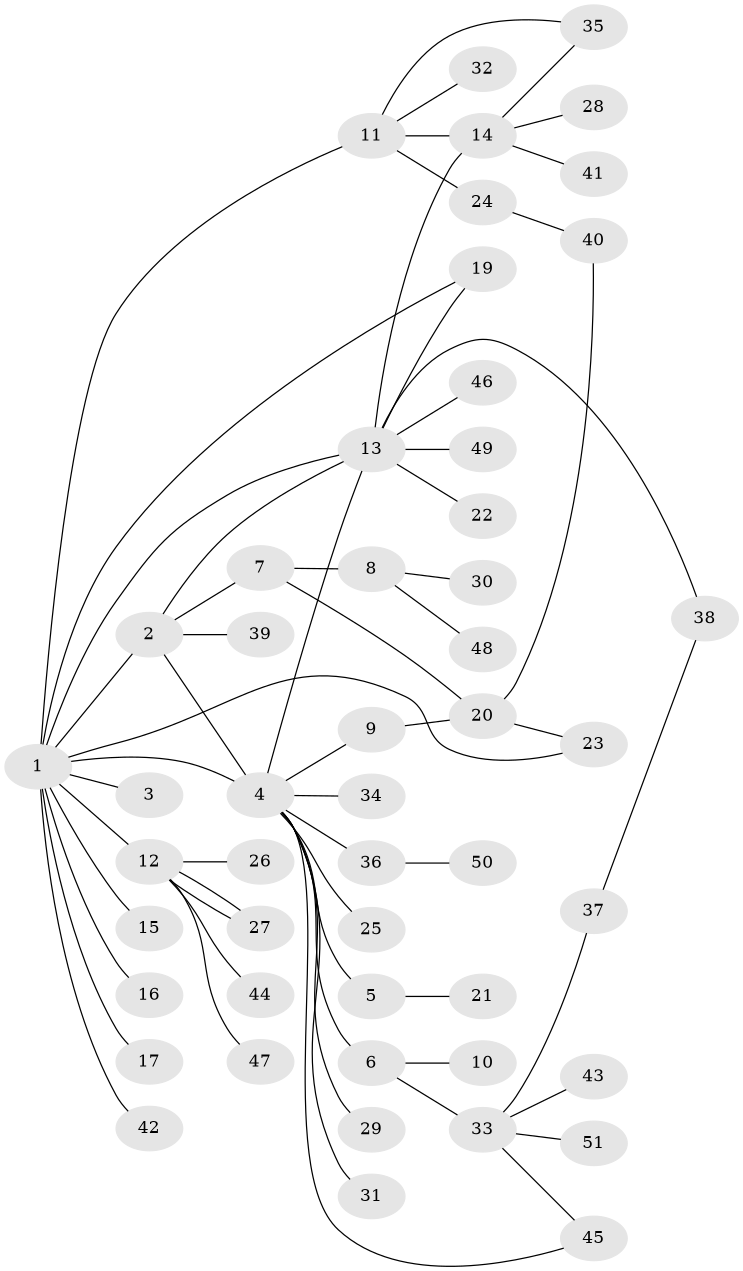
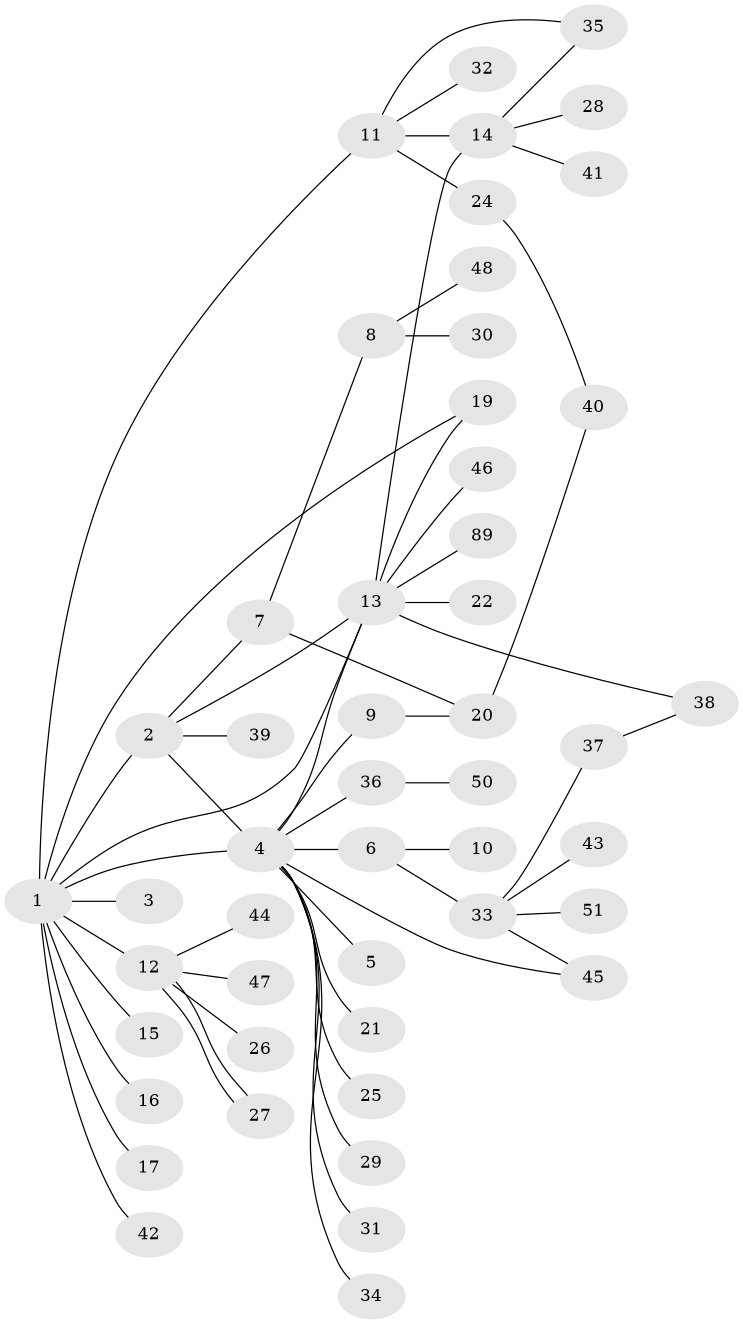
node "49": label "49" -> "89"
node "23": removed
edge "5" -- "21": now "4" -- "21"
